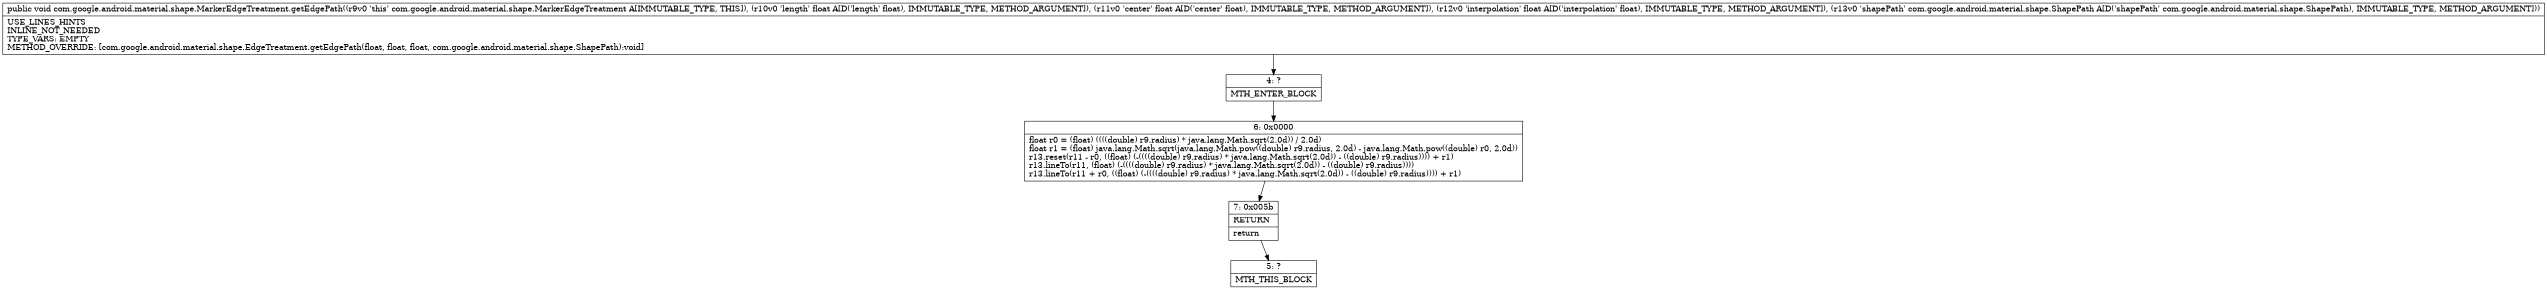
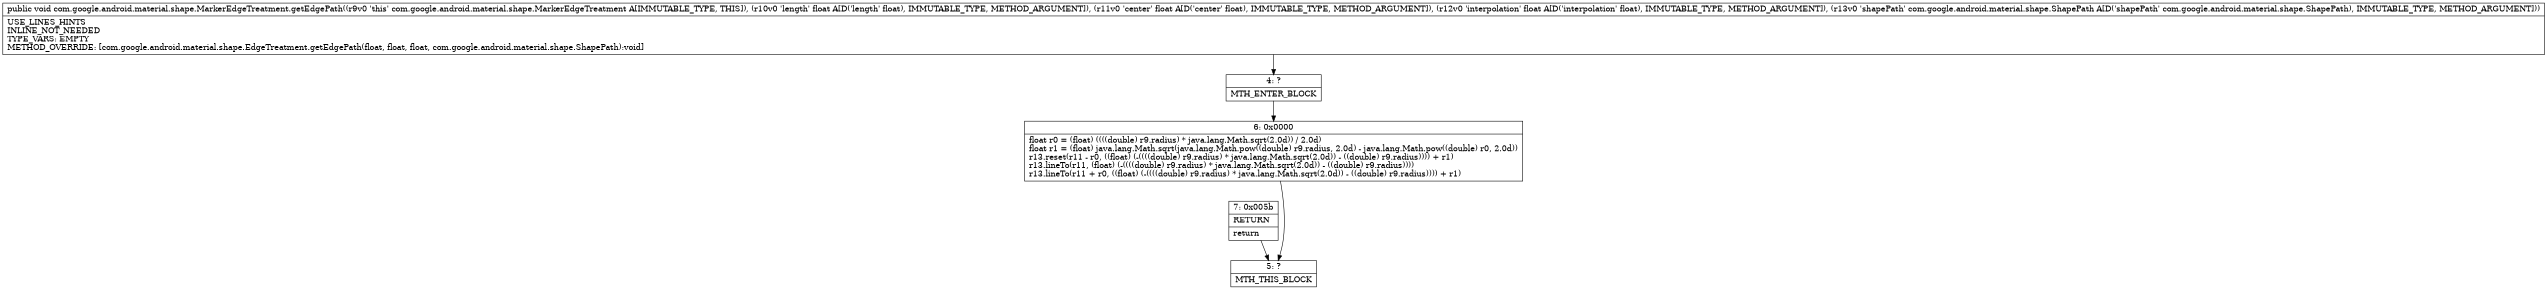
edge "6: 0x0000" -> "7: 0x005b": now "6: 0x0000" -> "5: ?"
